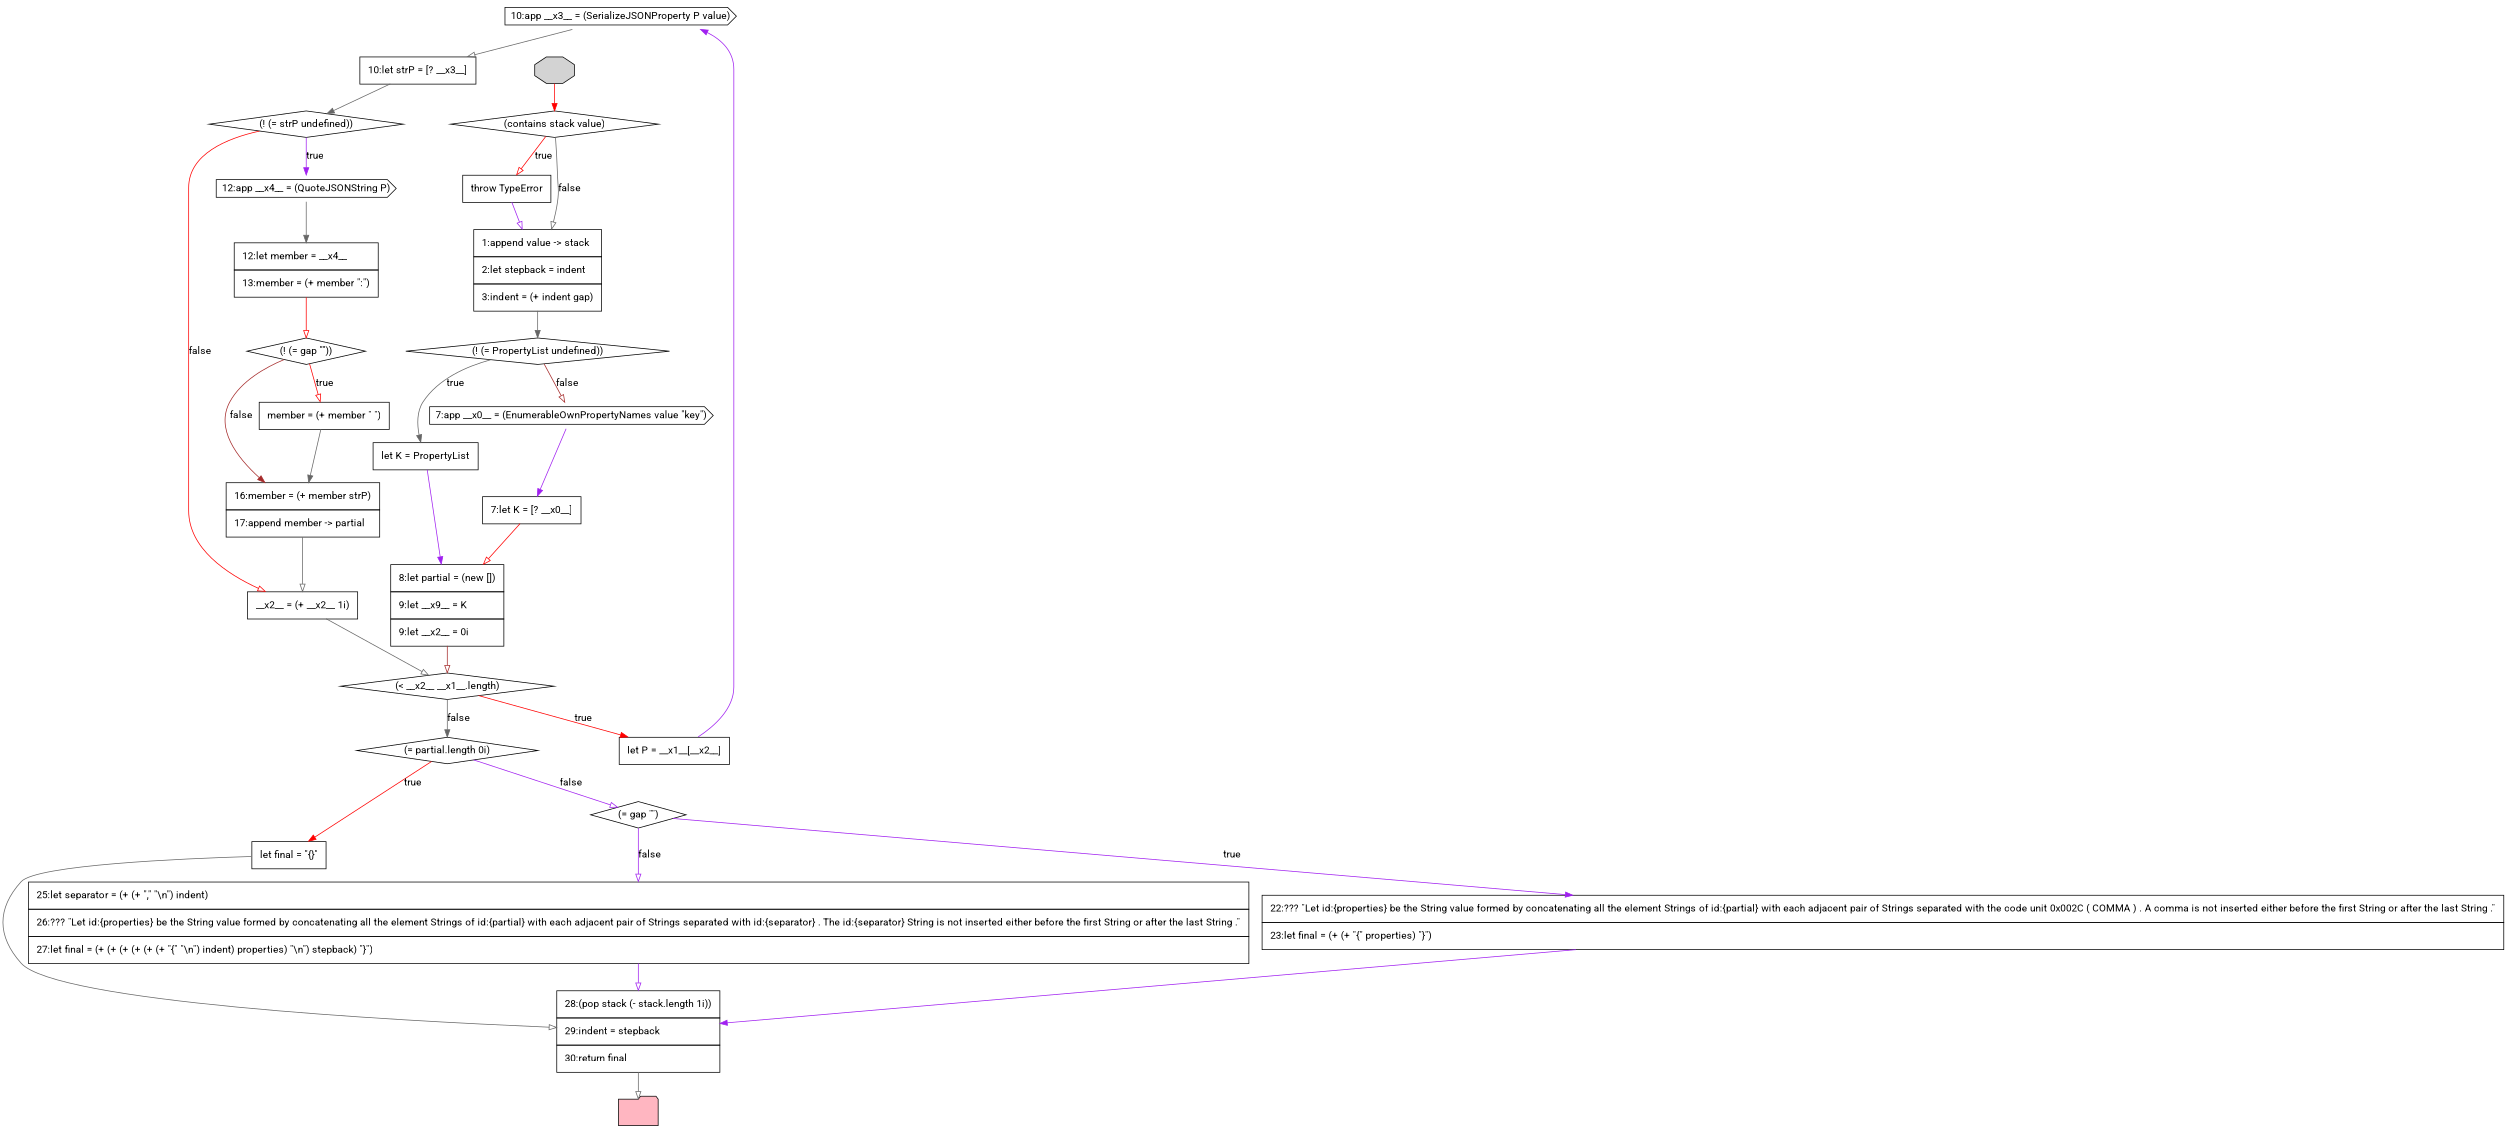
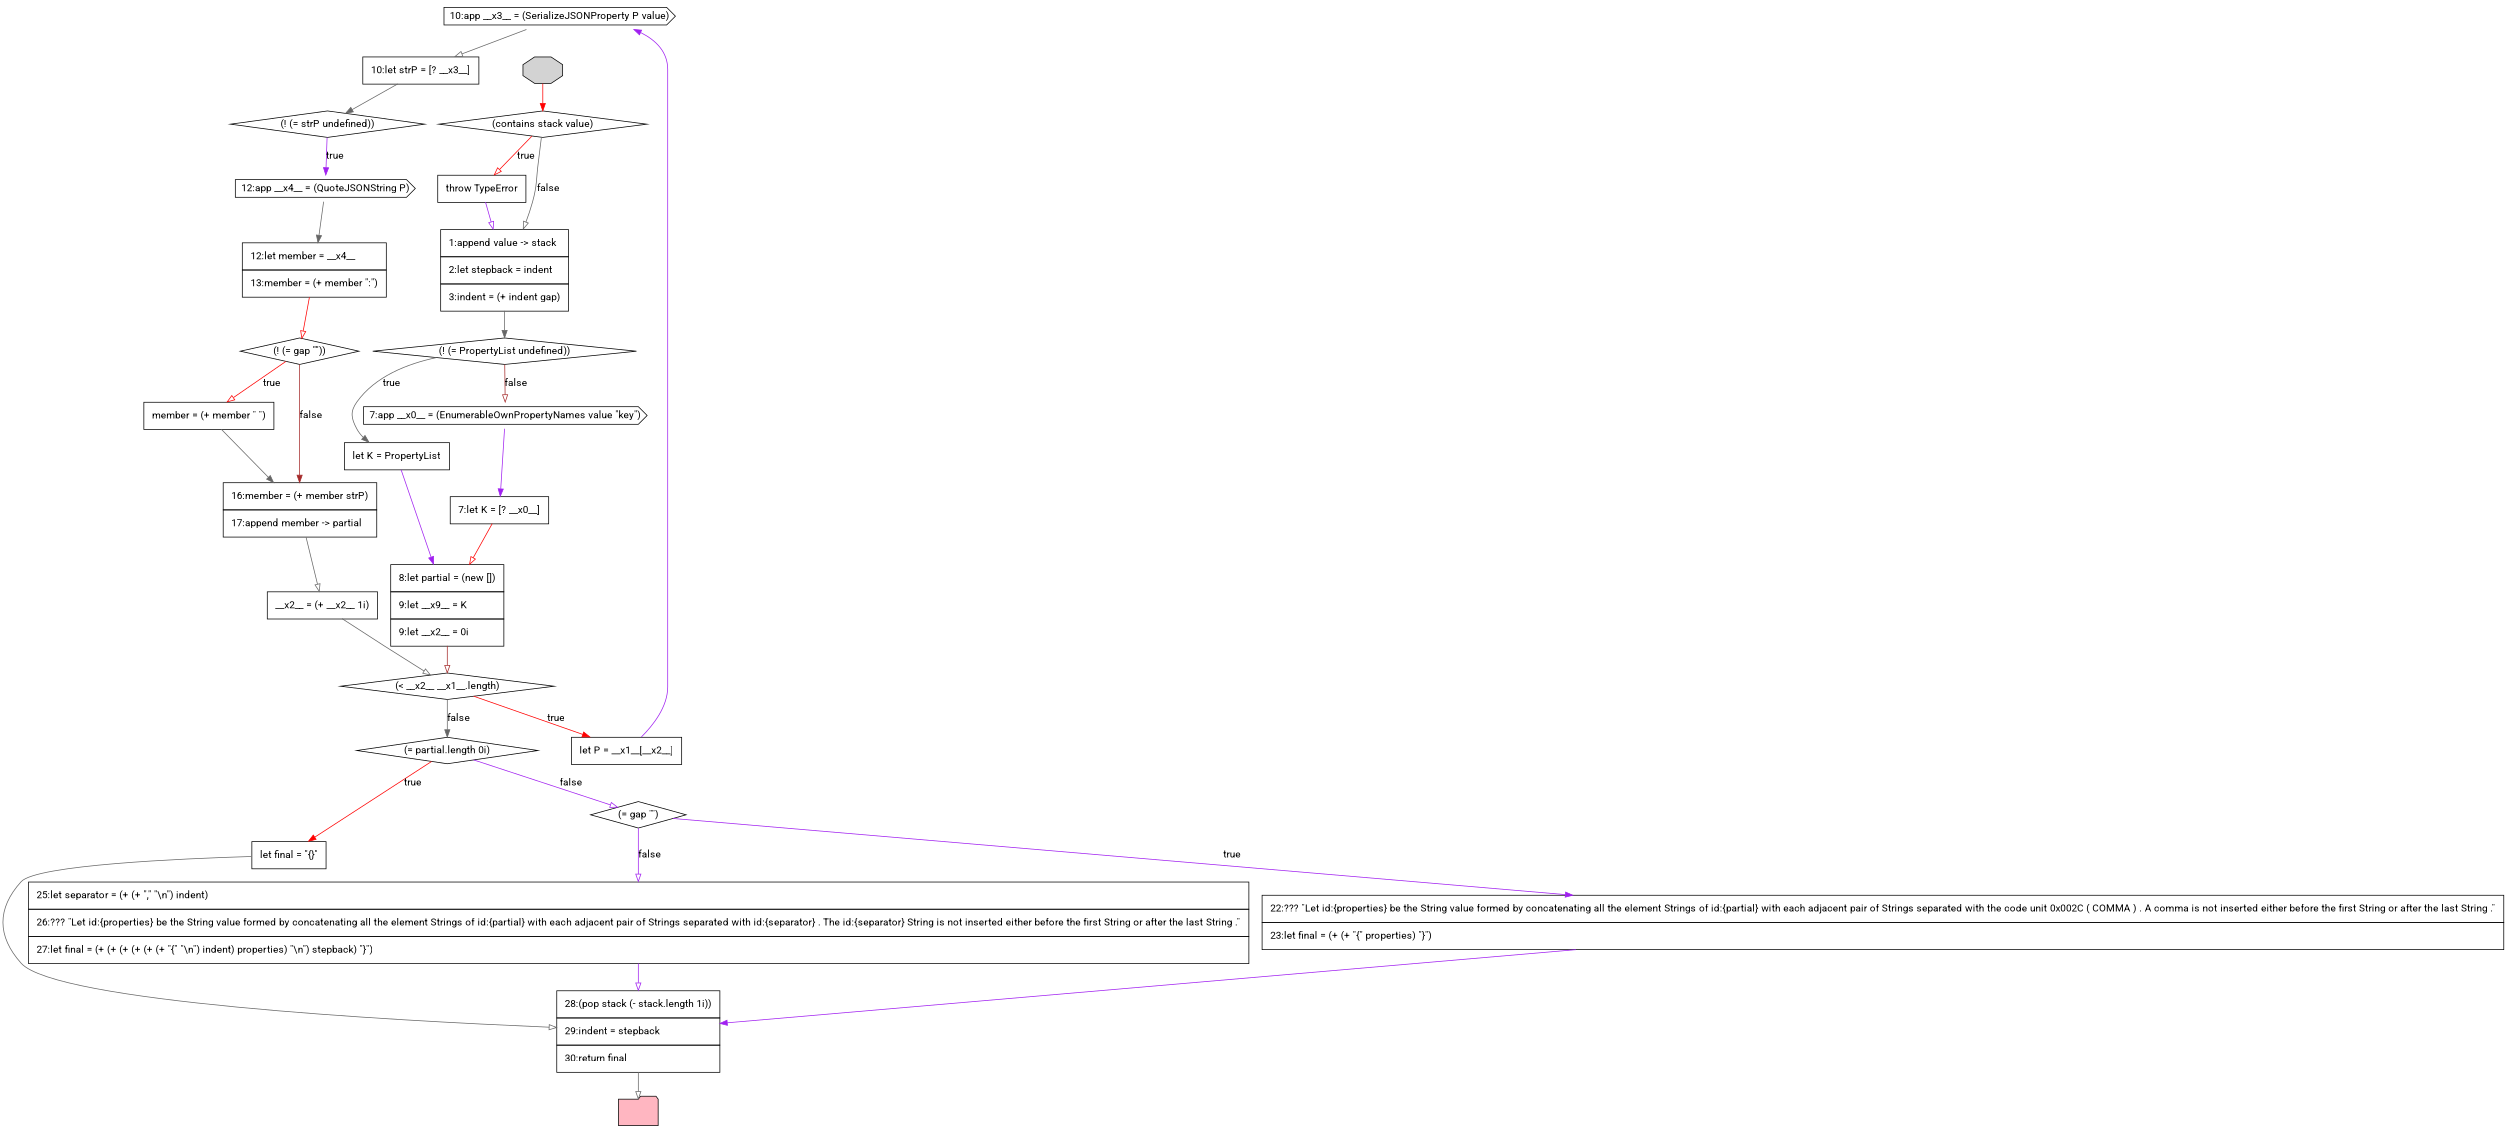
edge "(! (= strP undefined))" -> "__x2__ = (+ __x2__ 1i)": removed, label "false"
